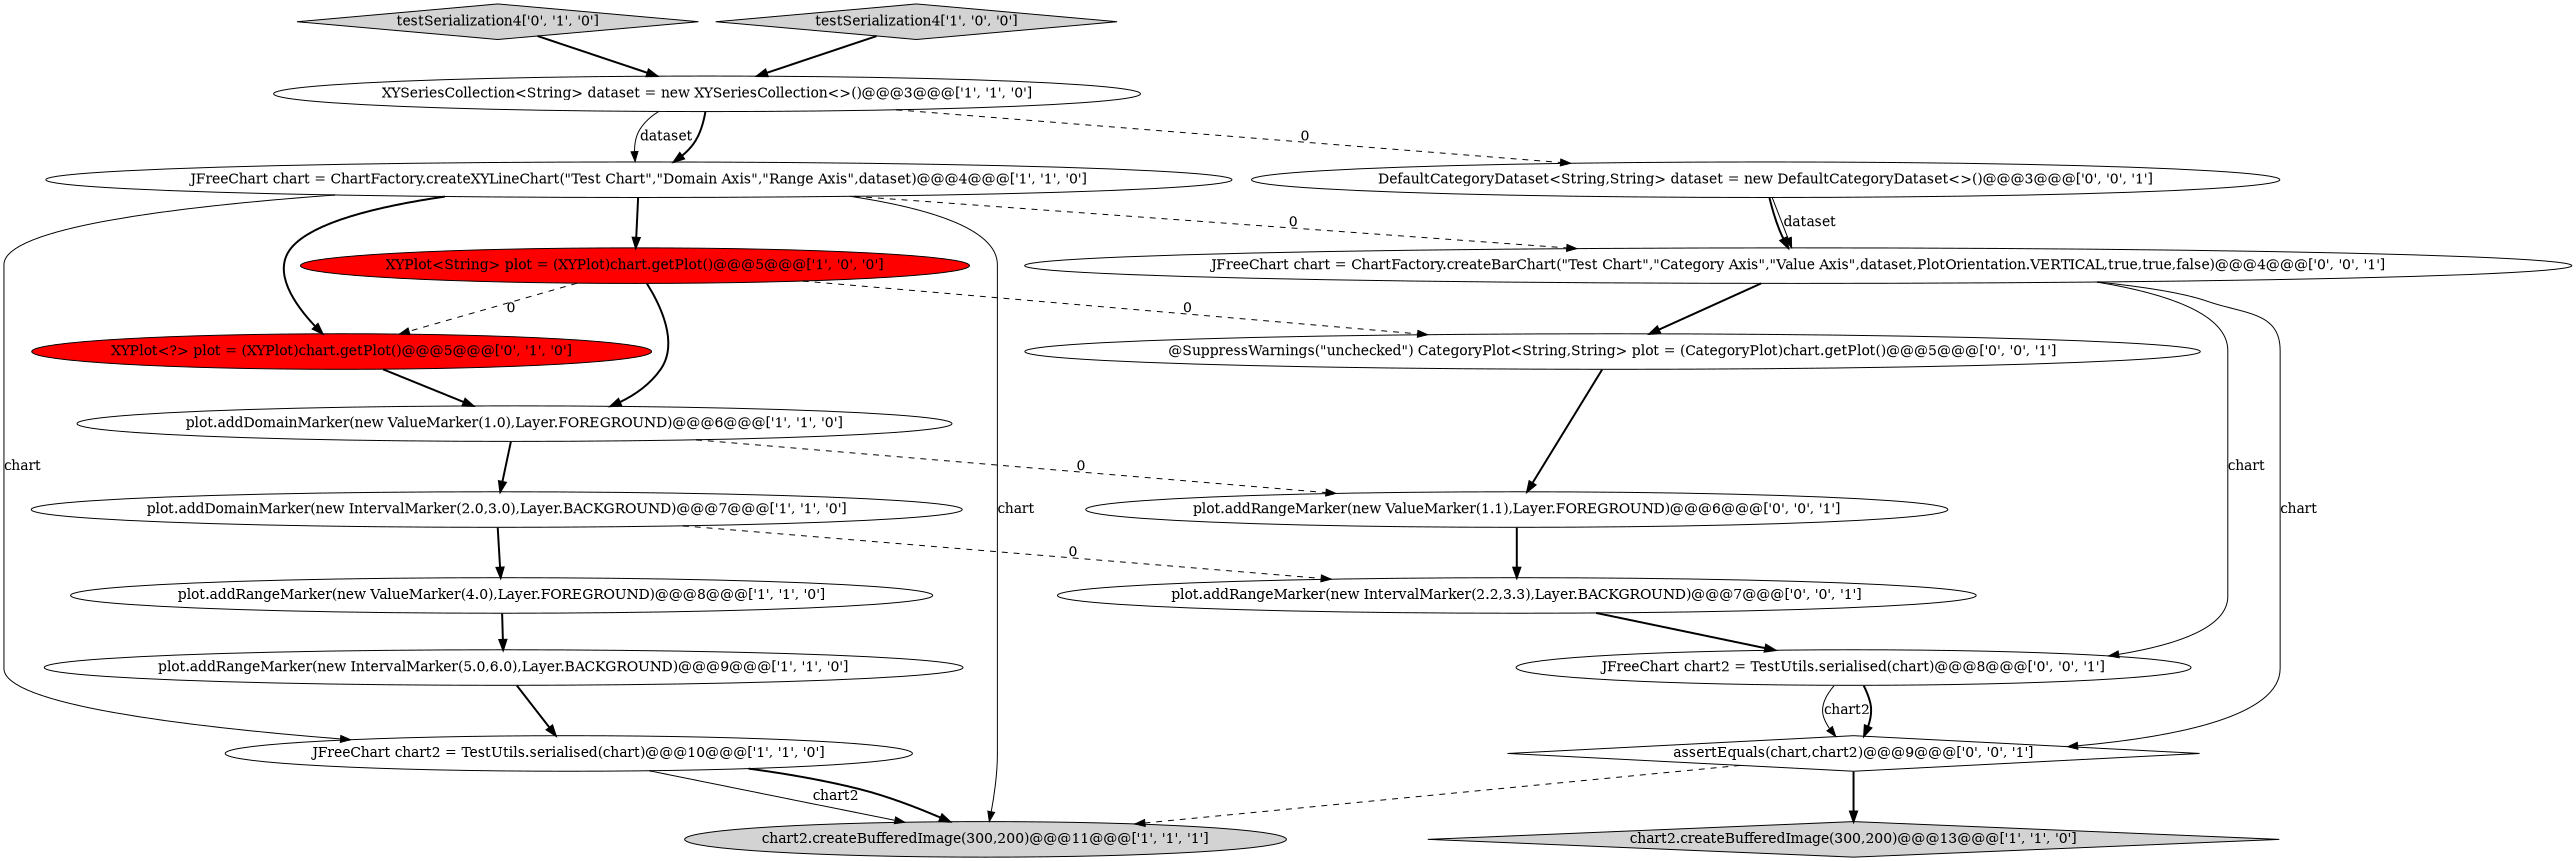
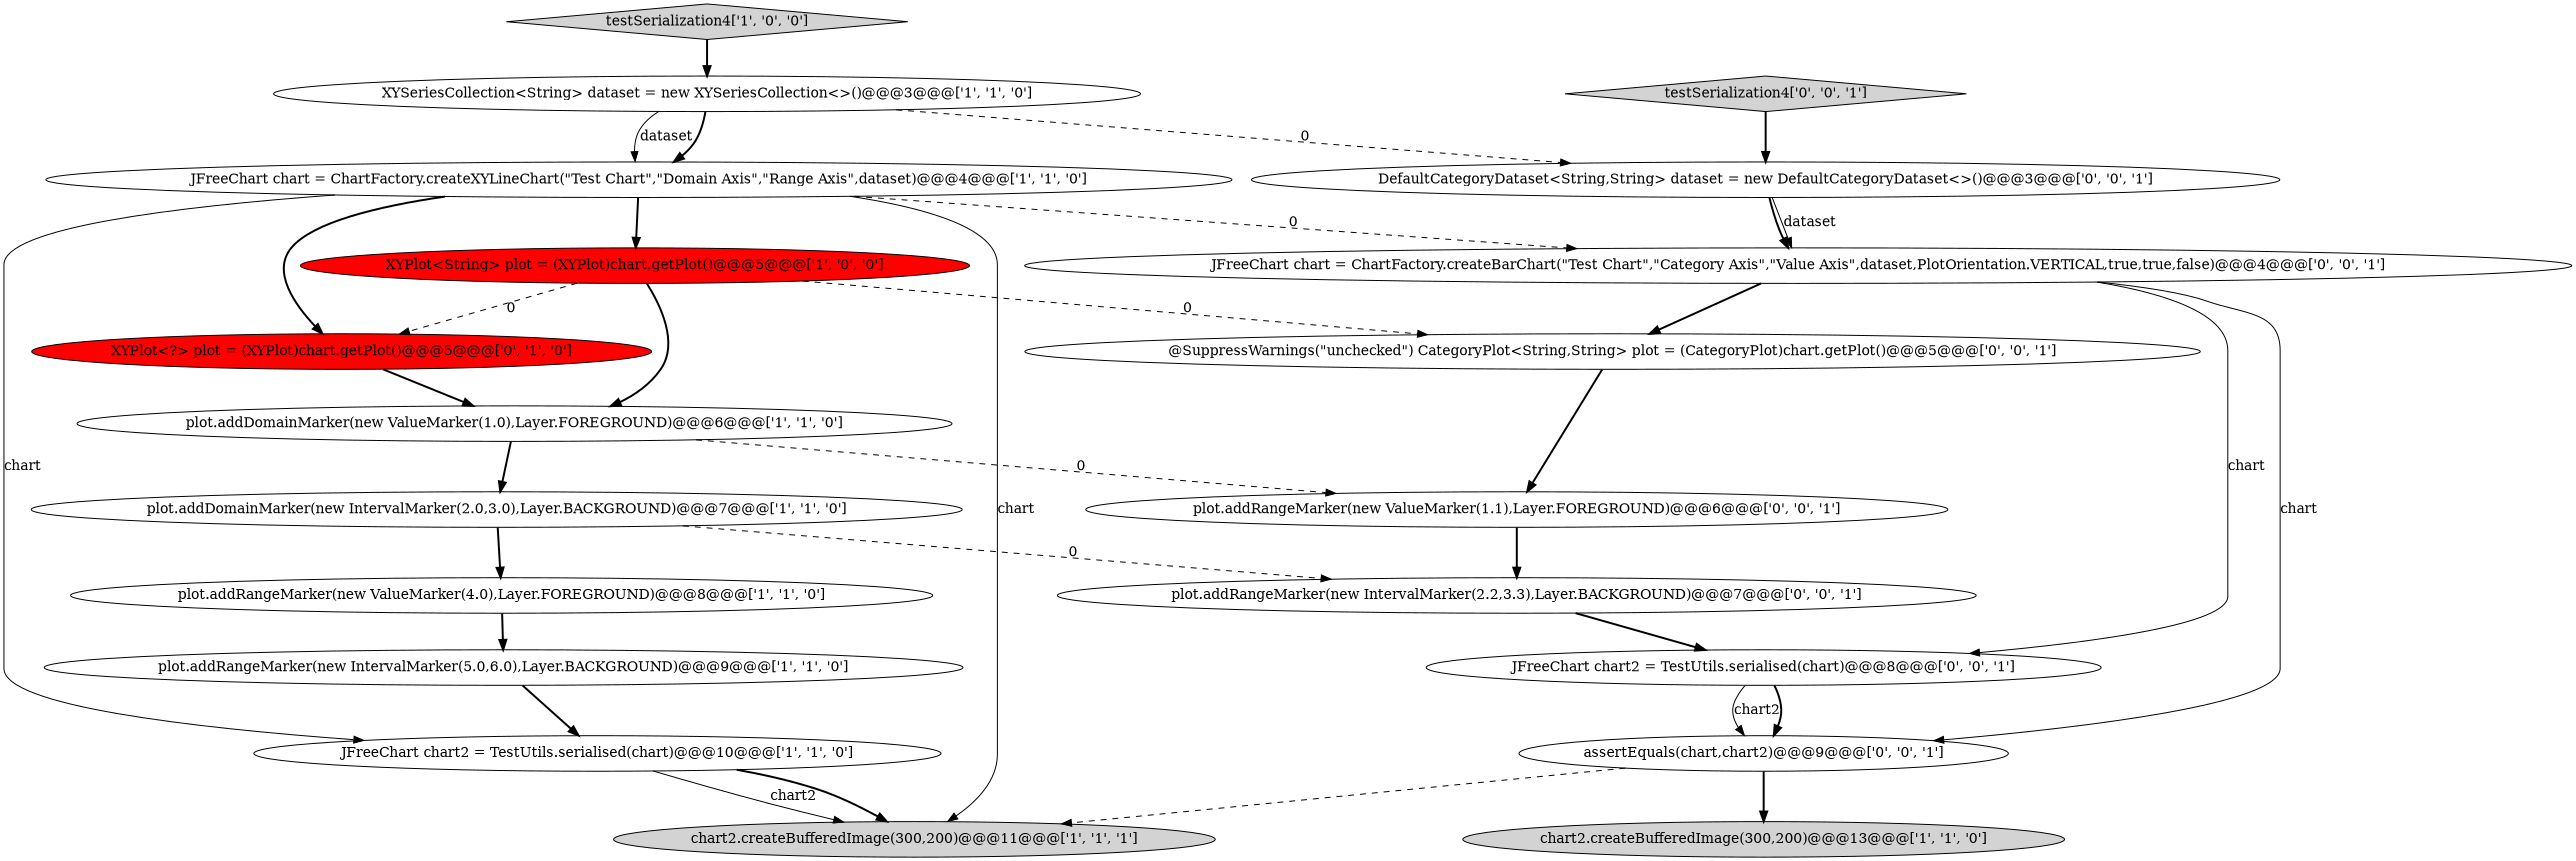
node "testSerialization4['0', '1', '0']": removed
node "testSerialization4['0', '0', '1']": added
node "assertEquals(chart,chart2)@@@9@@@['0', '0', '1']": shape diamond -> ellipse
node "chart2.createBufferedImage(300,200)@@@13@@@['1', '1', '0']": shape diamond -> ellipse
